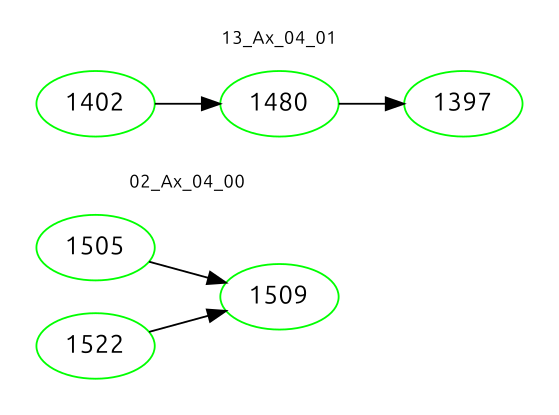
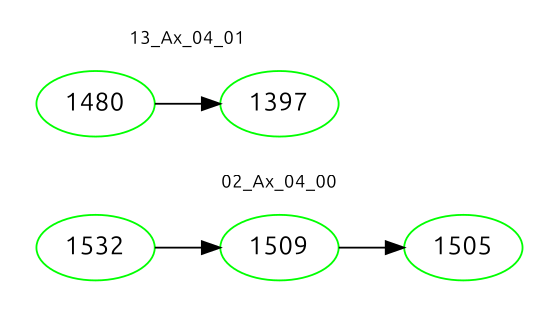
node "1402": removed
edge "1505" -> "1509": reversed
node "1522": label "1522" -> "1532"
